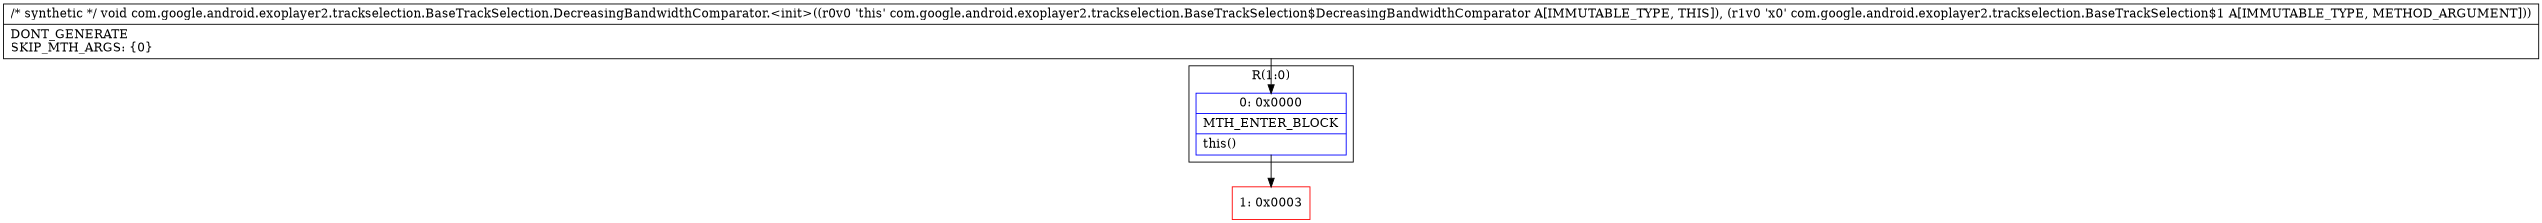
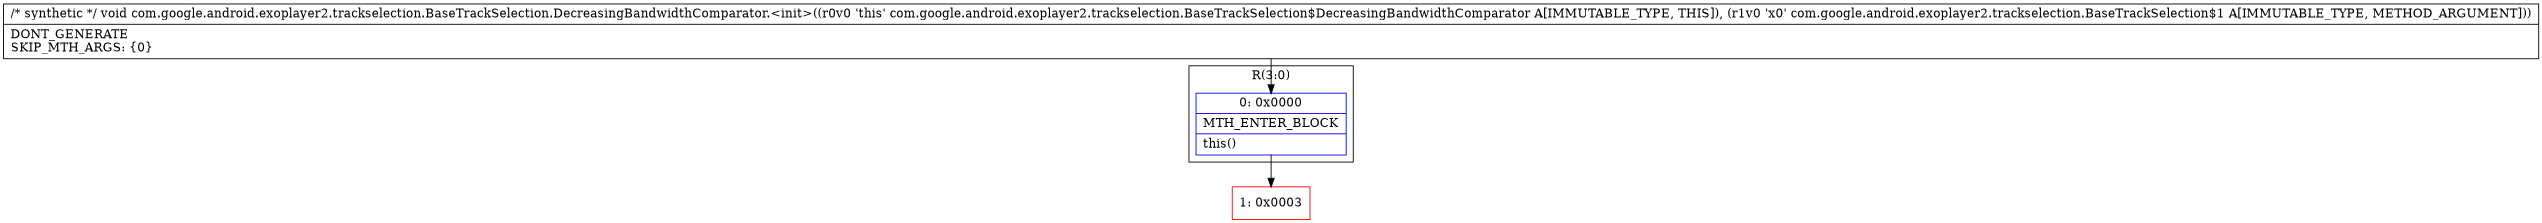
cluster "R(1:0)": label "R(1:0)" -> "R(3:0)"
